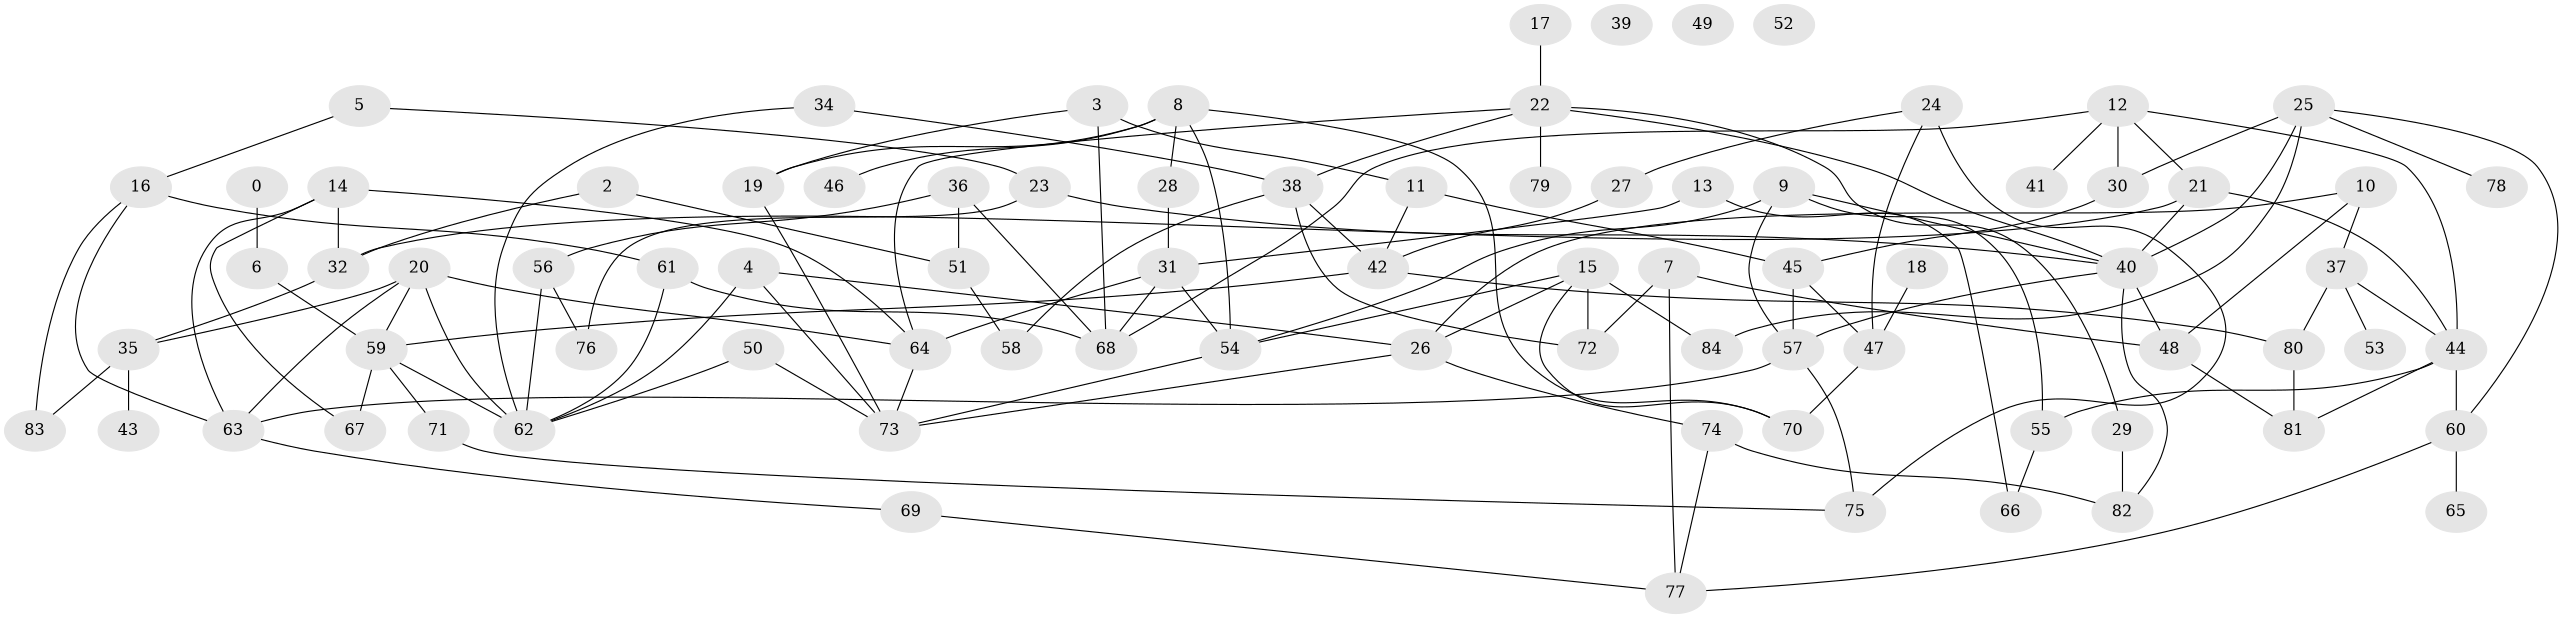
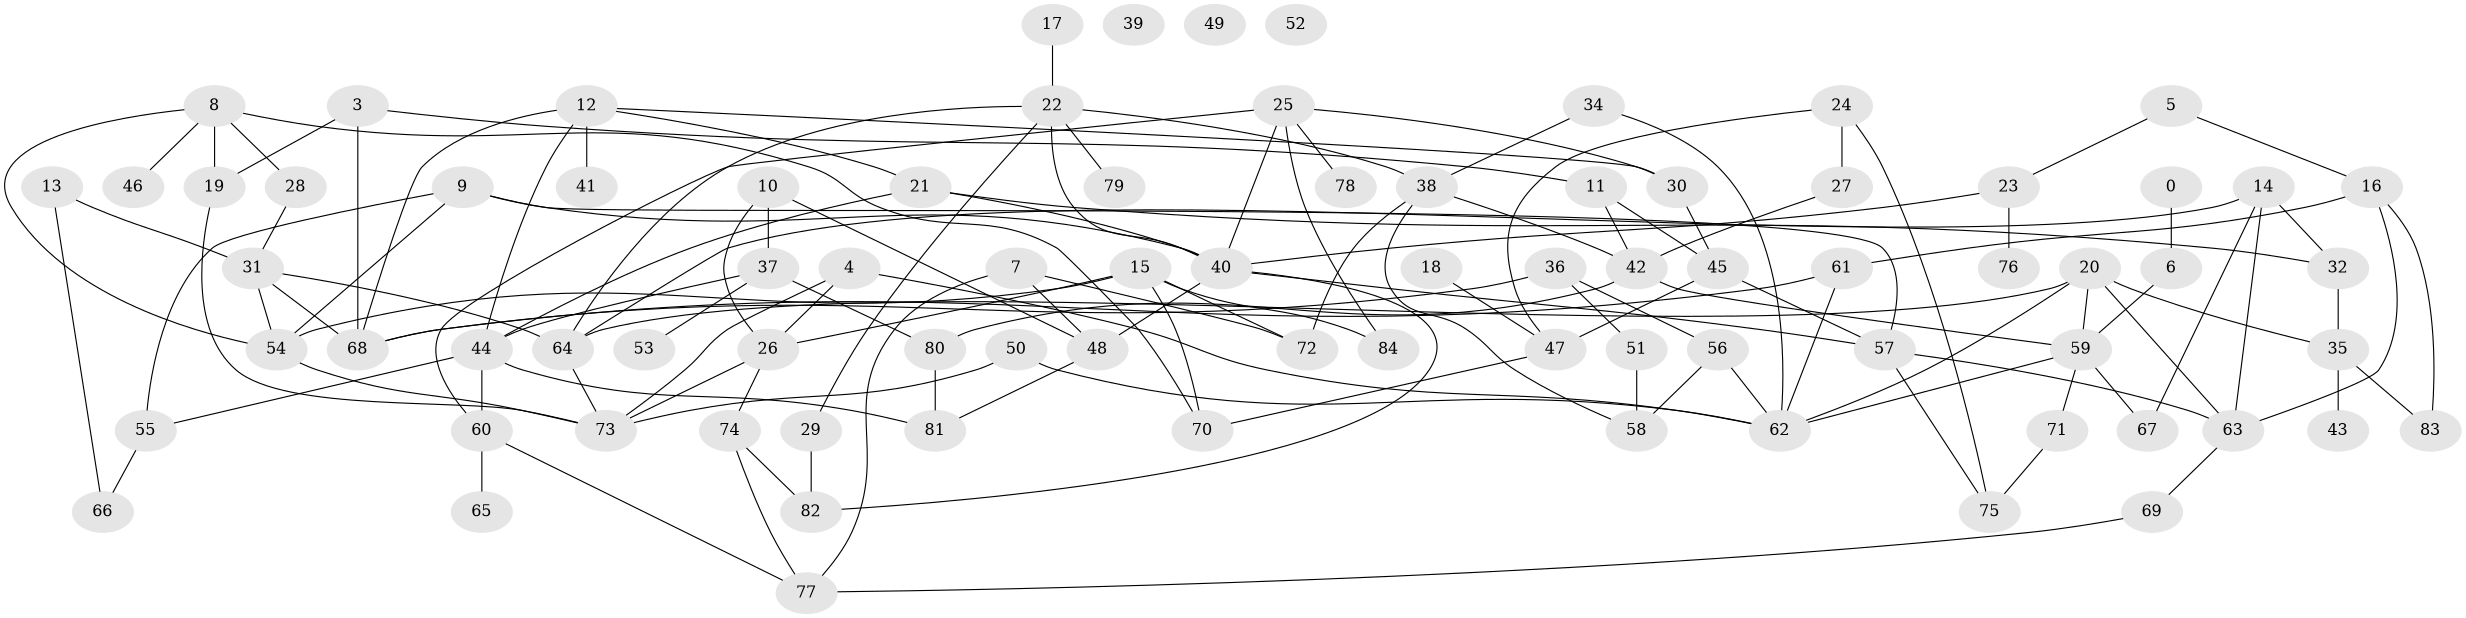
node "2": removed
edge "56" -- "76": now "56" -- "58"
